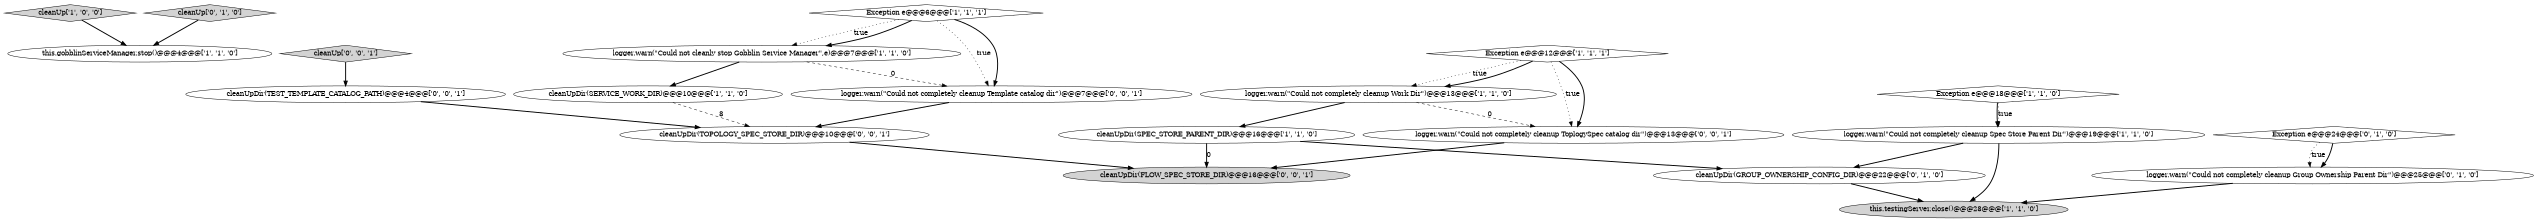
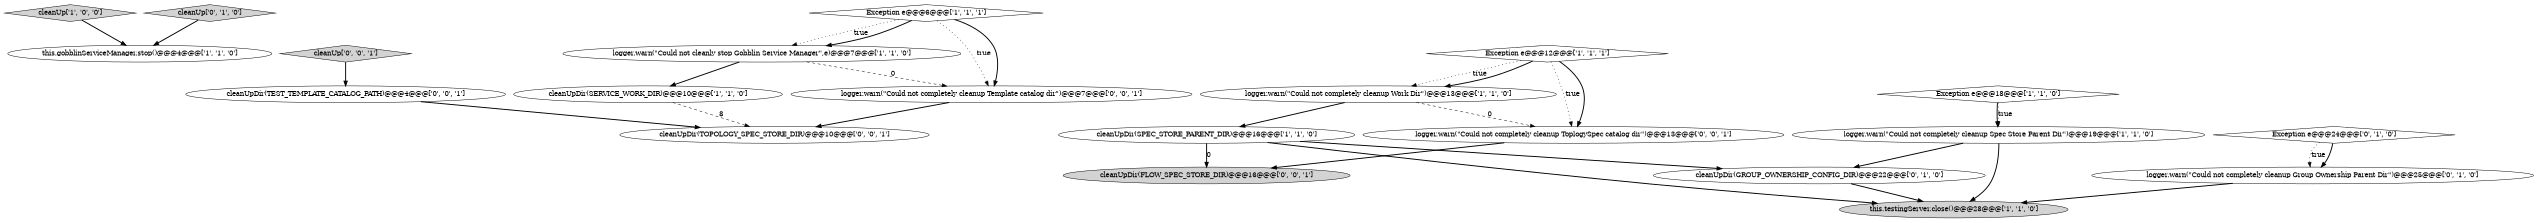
edge "cleanUpDir(TOPOLOGY_SPEC_STORE_DIR)@@@10@@@['0', '0', '1']" -> "cleanUpDir(FLOW_SPEC_STORE_DIR)@@@16@@@['0', '0', '1']": removed
edge "cleanUpDir(SPEC_STORE_PARENT_DIR)@@@16@@@['1', '1', '0']" -> "this.testingServer.close()@@@28@@@['1', '1', '0']": added
